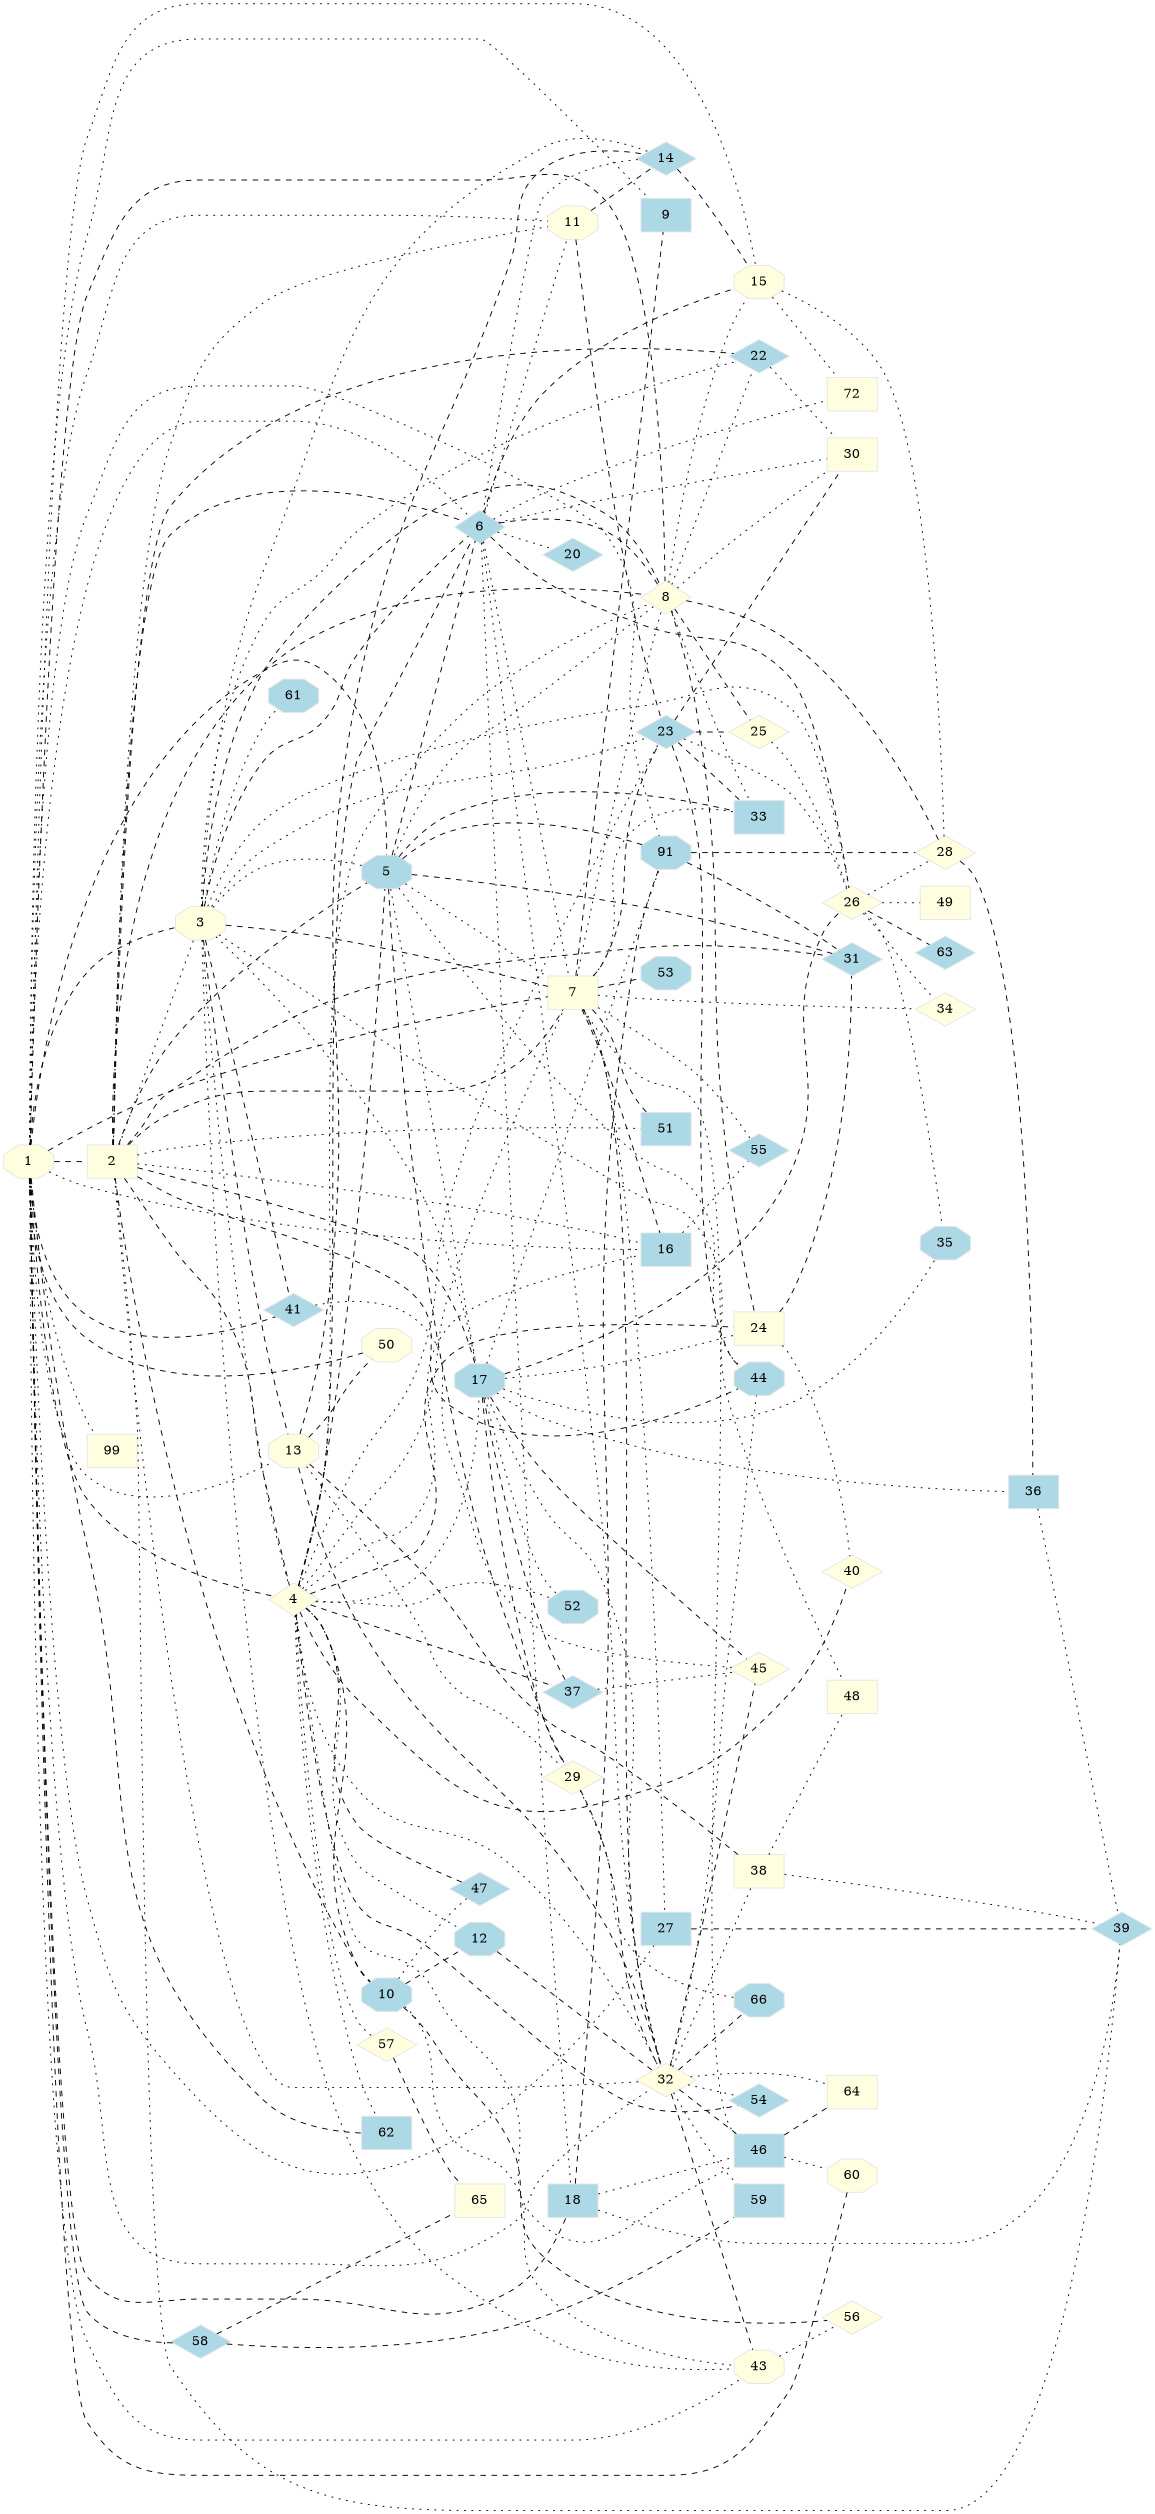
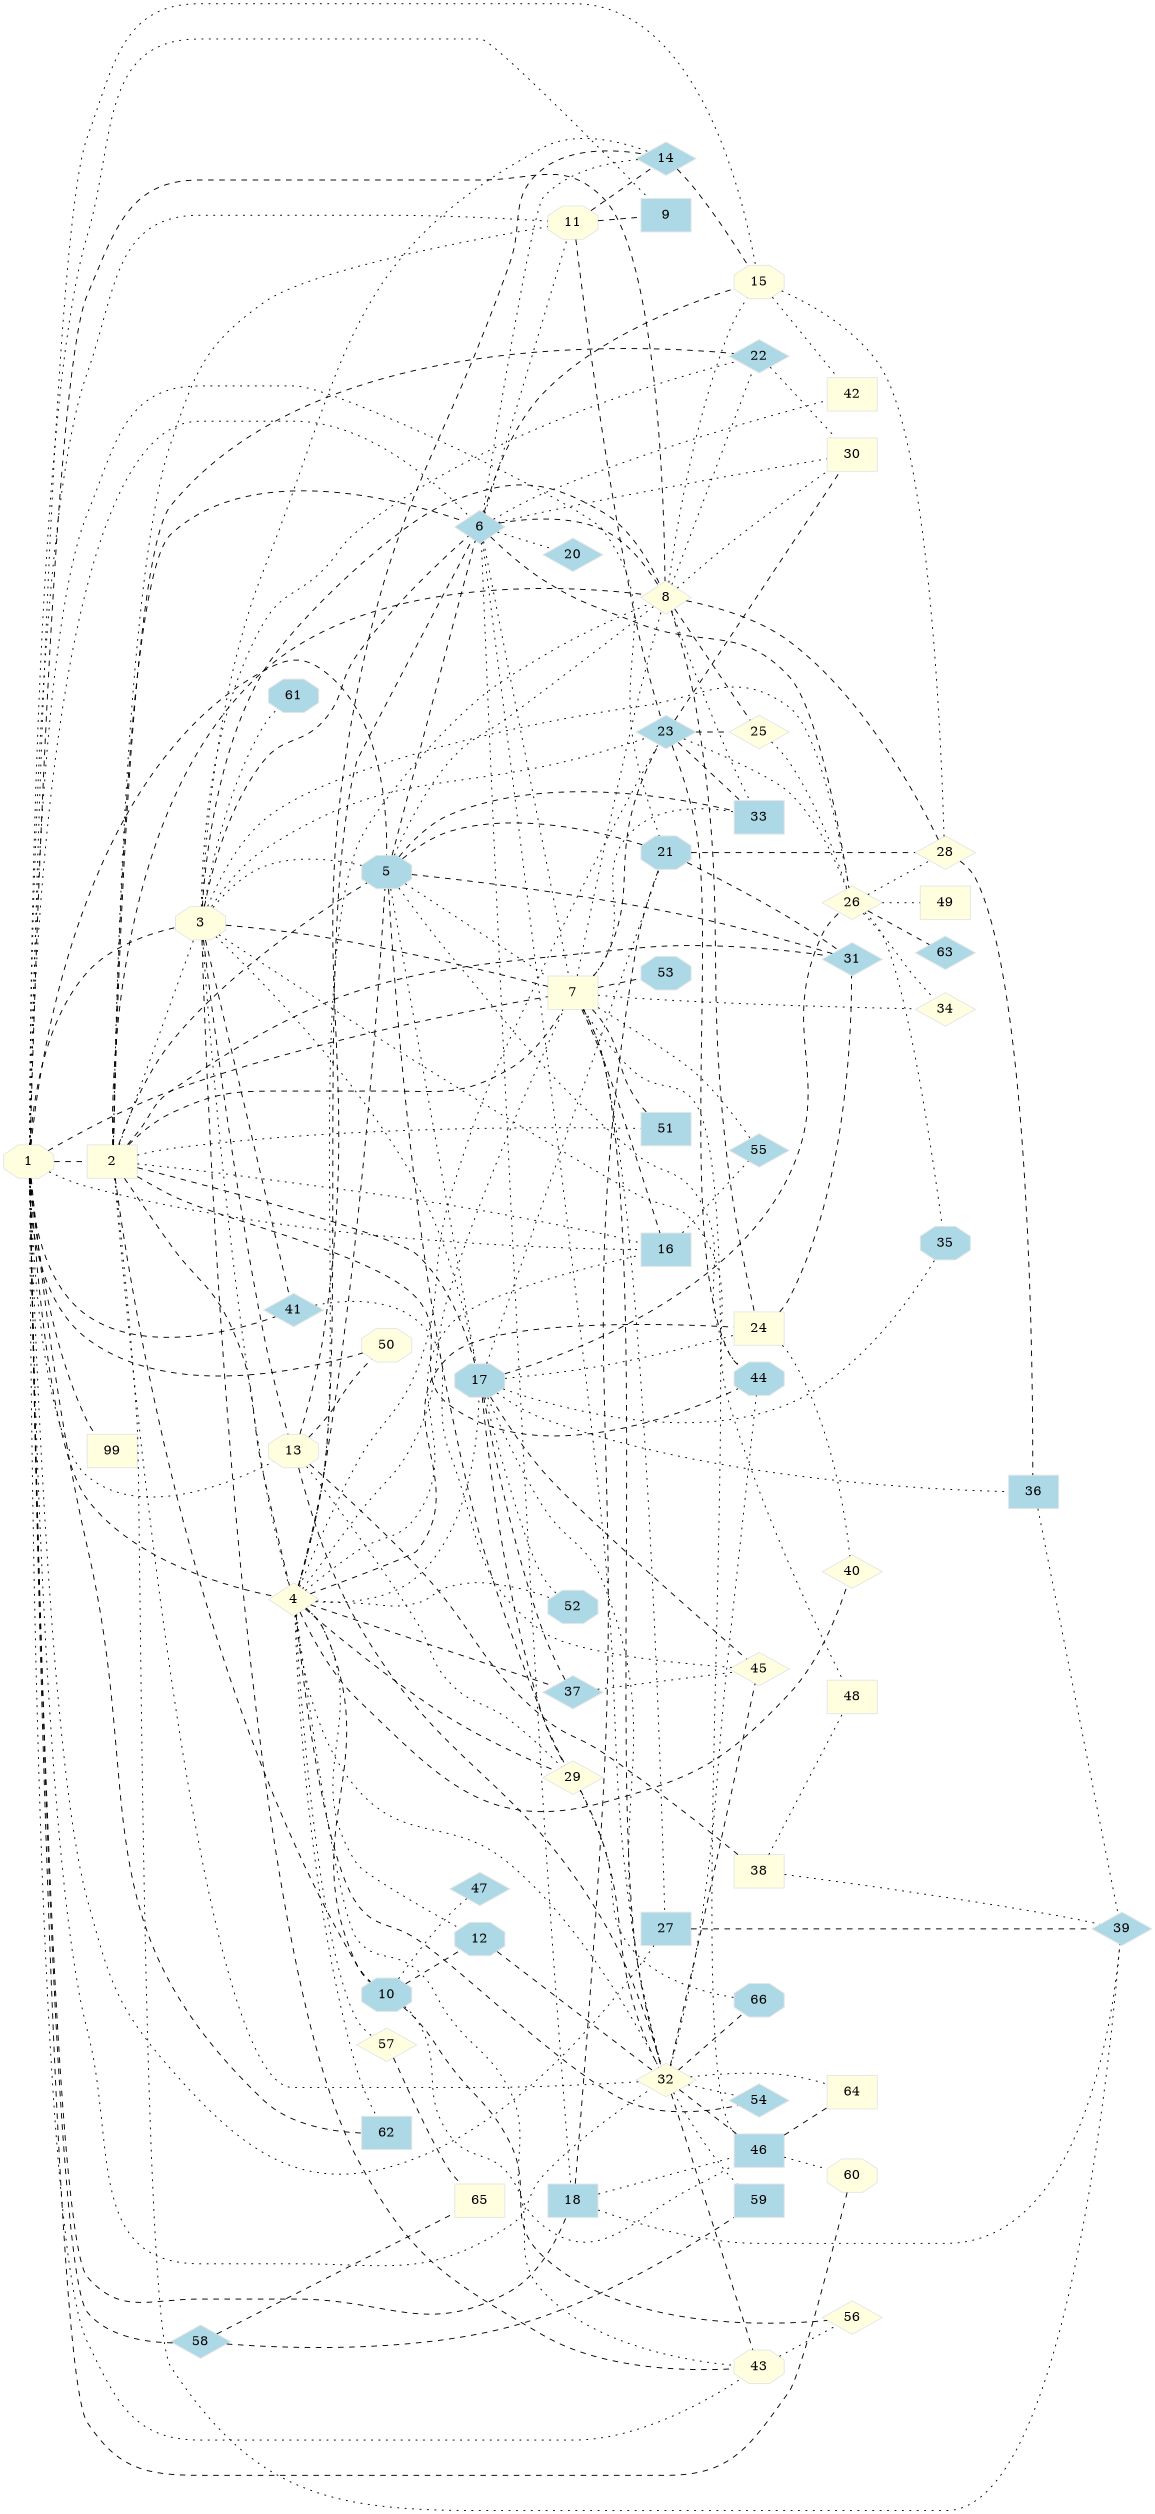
node "72": label "72" -> "42"
edge "9" -- "7": now "9" -- "11"
node "91": label "91" -> "21"
edge "1" -- "99": style dotted -> dashed
edge "3" -- "43": style dotted -> dashed
edge "4" -- "47": now "4" -- "29"
edge "38" -- "32": removed
